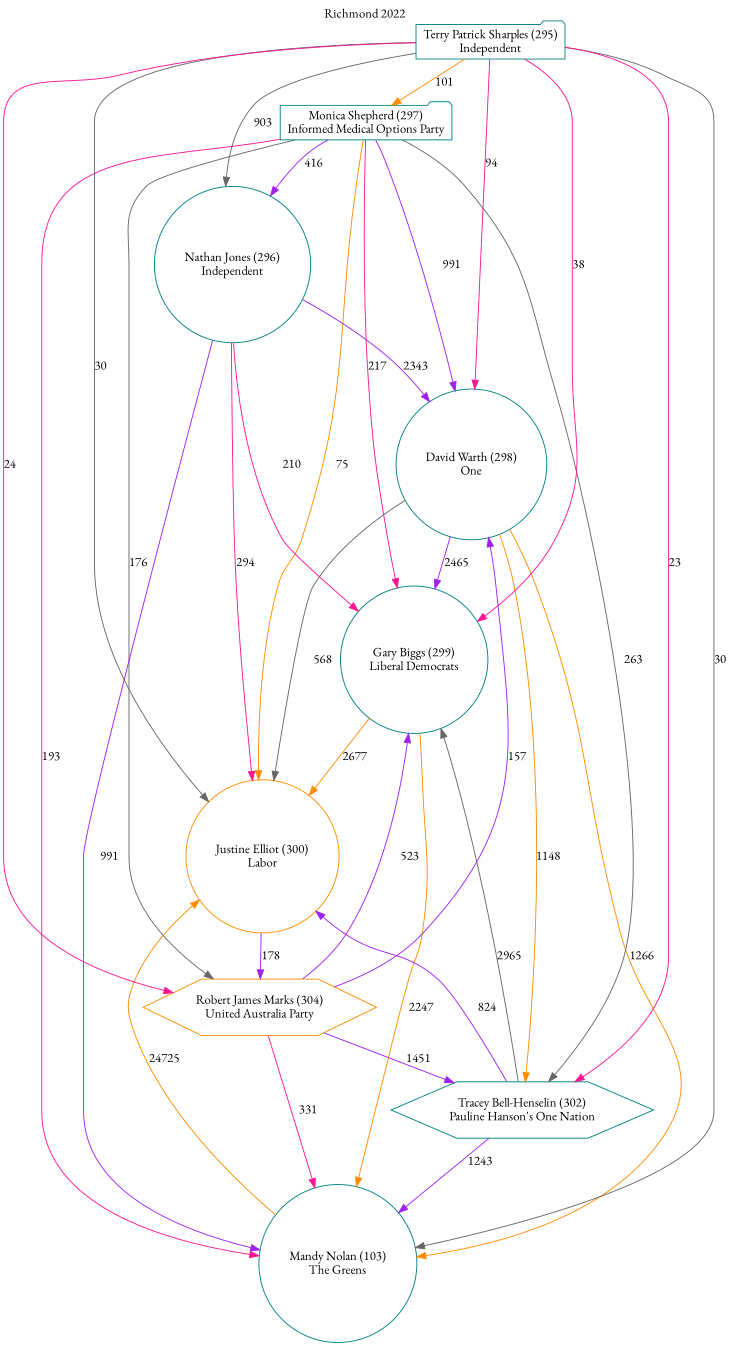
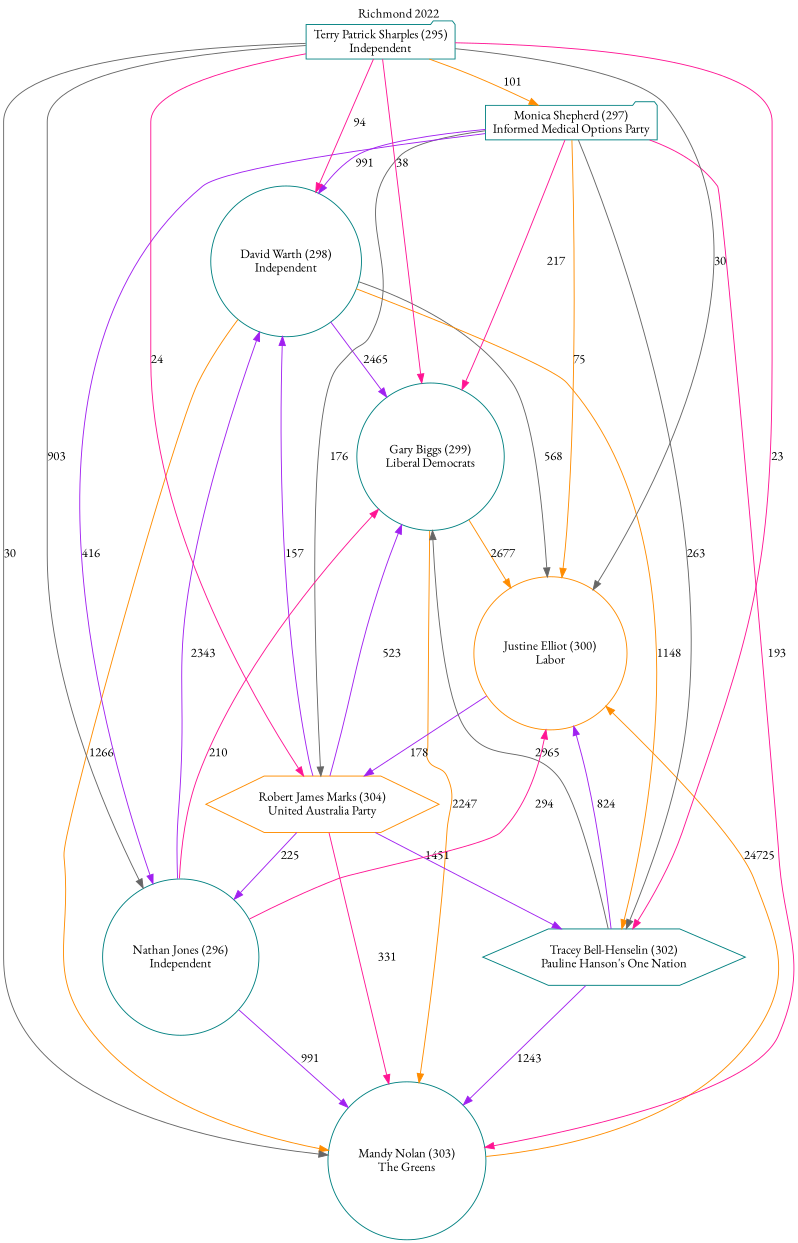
node "David Warth (298) One": label "David Warth (298) One" -> "David Warth (298) Independent"
edge "Robert James Marks (304) United Australia Party" -> "Nathan Jones (296) Independent": added, label "225"
node "Mandy Nolan (103) The Greens": label "Mandy Nolan (103) The Greens" -> "Mandy Nolan (303) The Greens"
